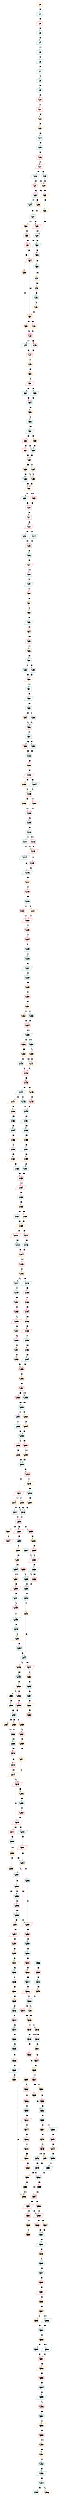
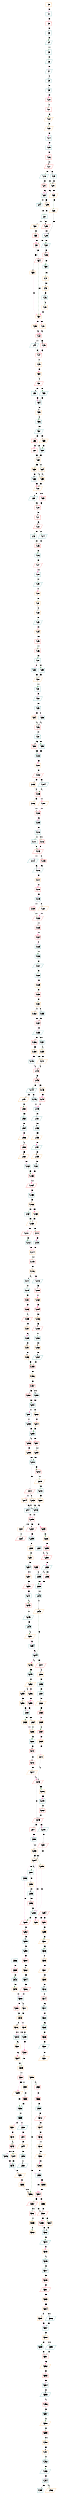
edge "S111" -> "S114": now "S113" -> "S114"
edge "S261" -> "S265": now "S262" -> "S265"
edge "S291" -> "S294": reversed
